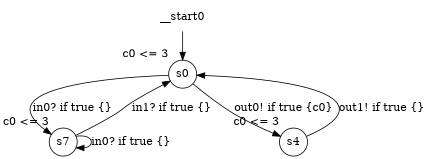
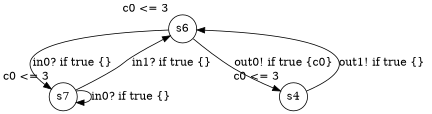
node "__start0": removed
node "s0 c0 <= 3": label "s0 c0 <= 3" -> "s6 c0 <= 3"
